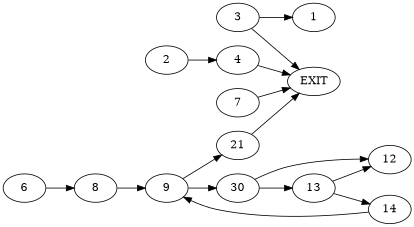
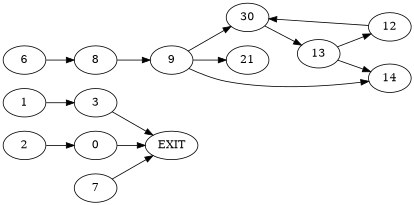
edge "3" -> "1": reversed
node "4": label "4" -> "0"
edge "21" -> "EXIT": removed
edge "30" -> "12": reversed
edge "14" -> "9": reversed
